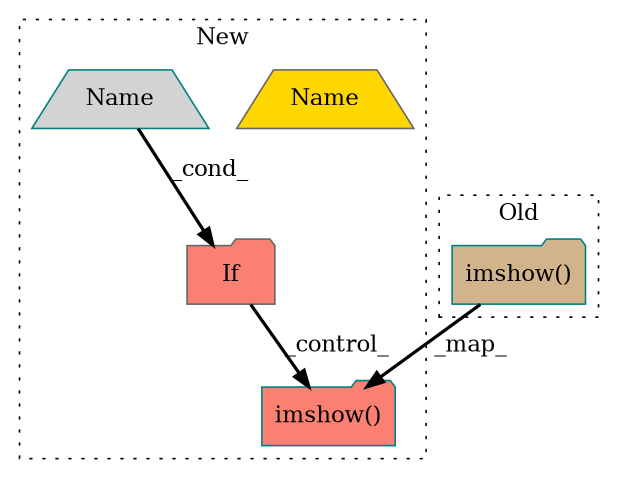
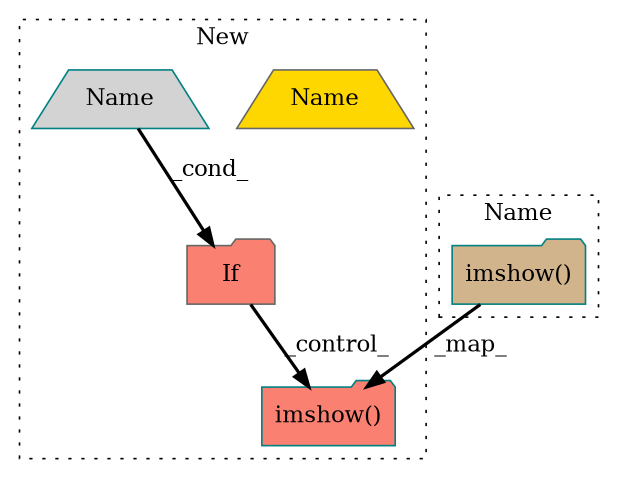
cluster "Old": label "Old" -> "Name"
